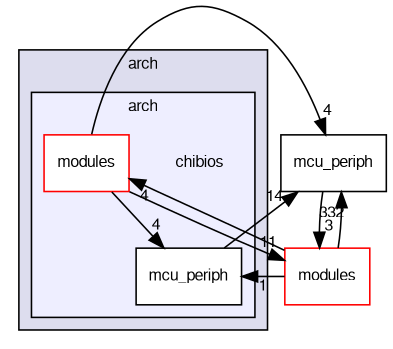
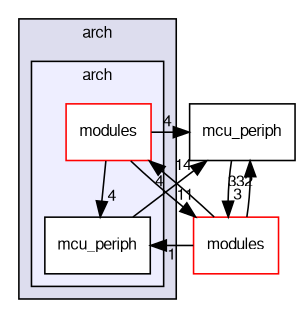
node "chibios": removed
